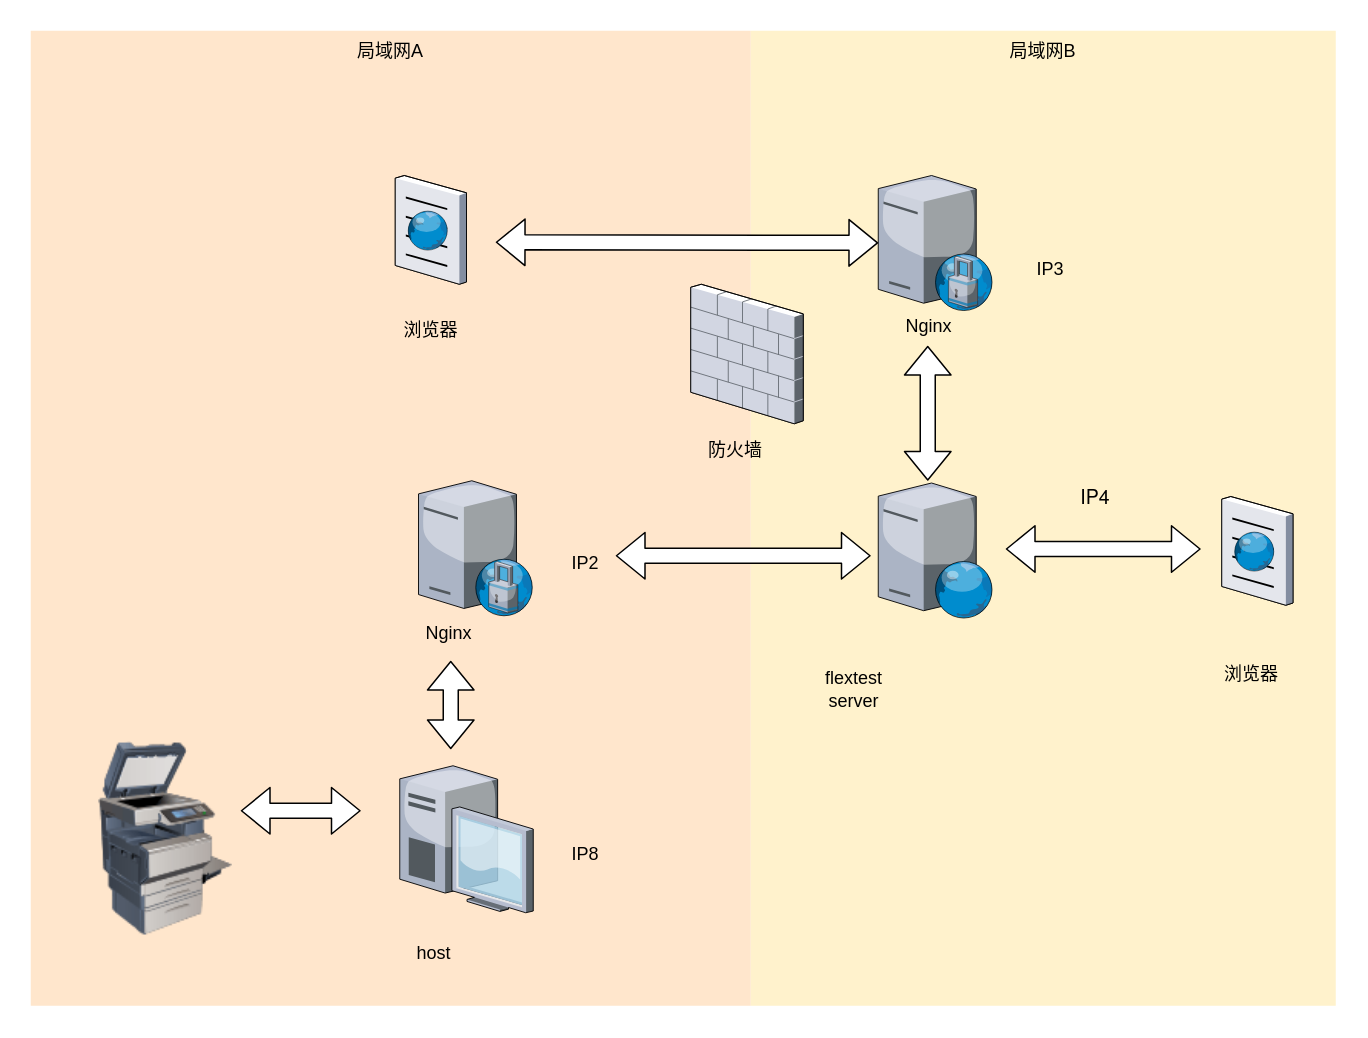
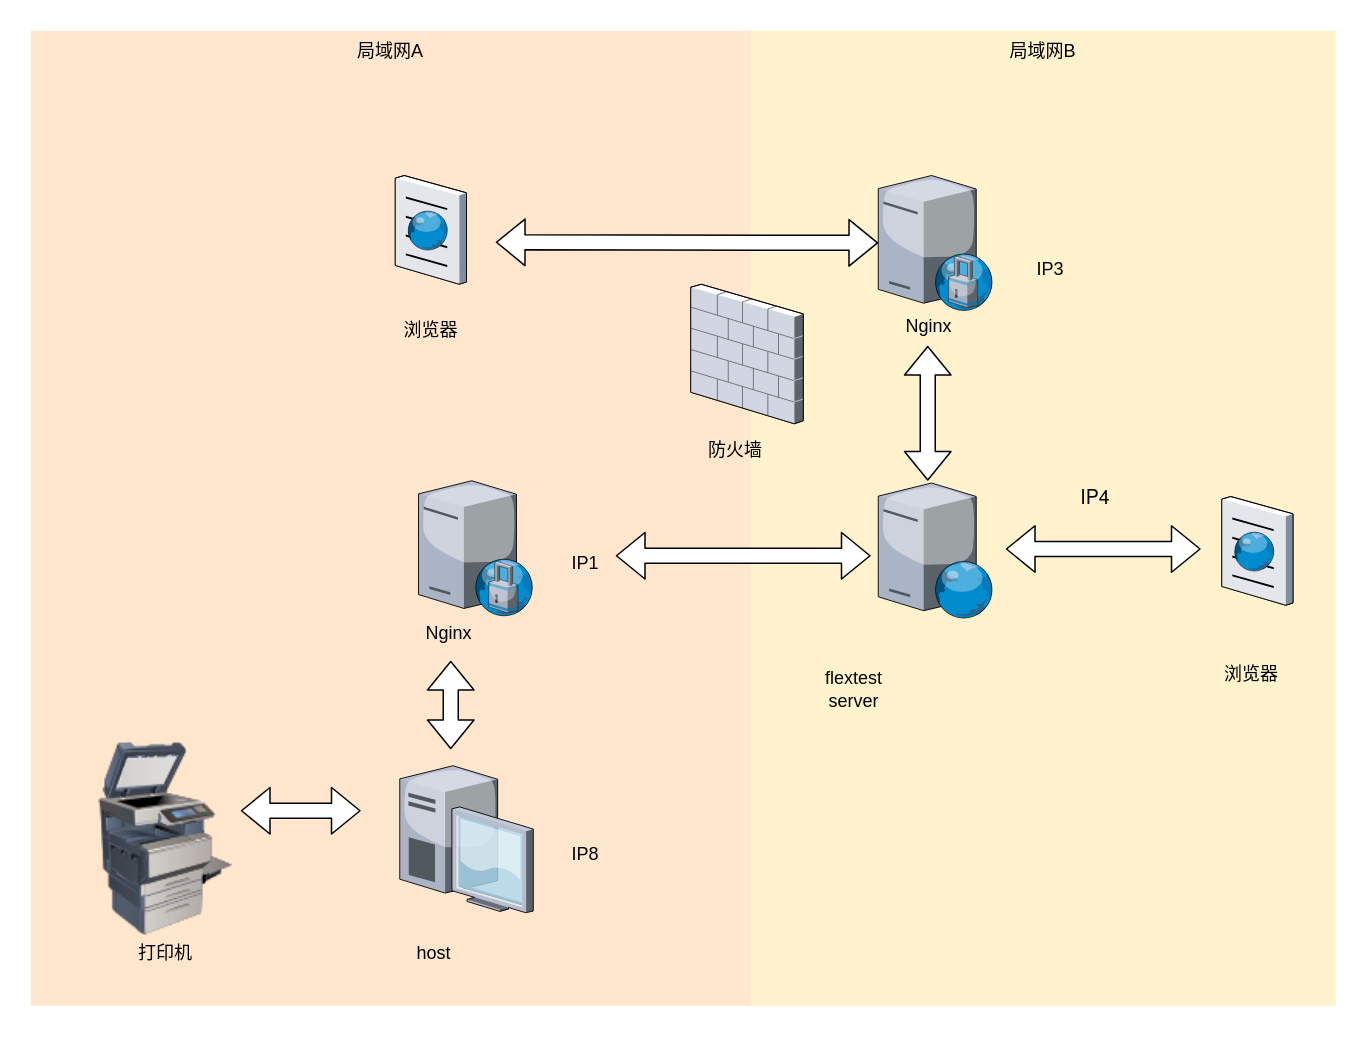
node "IP2": label "IP2" -> "IP1"
node "打印机": added
